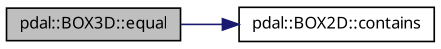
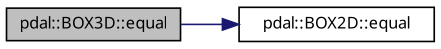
node "pdal::BOX2D::contains": label "pdal::BOX2D::contains" -> "pdal::BOX2D::equal"
